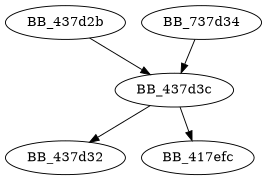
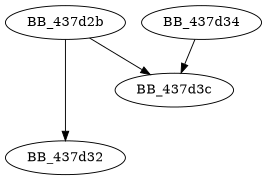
node "BB_737d34": label "BB_737d34" -> "BB_437d34"
edge "BB_437d3c" -> "BB_437d32": now "BB_437d2b" -> "BB_437d32"
node "BB_417efc": removed
